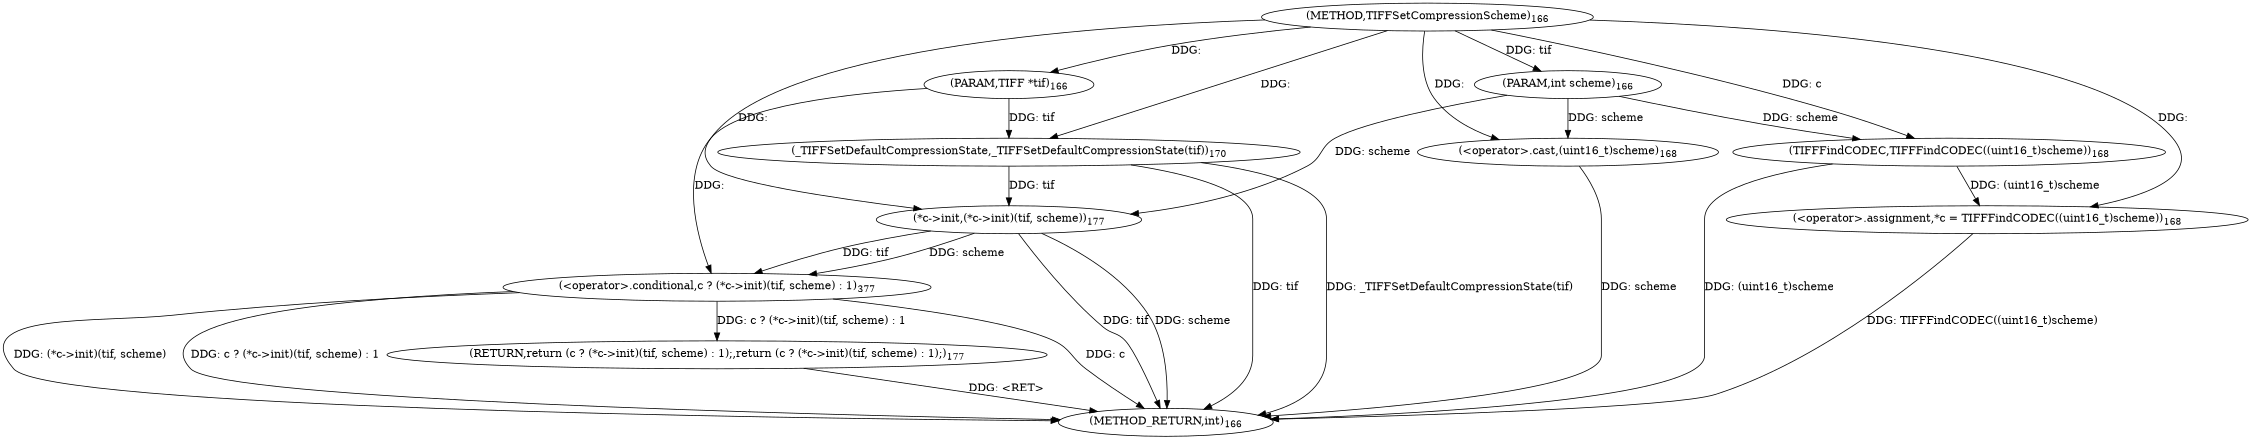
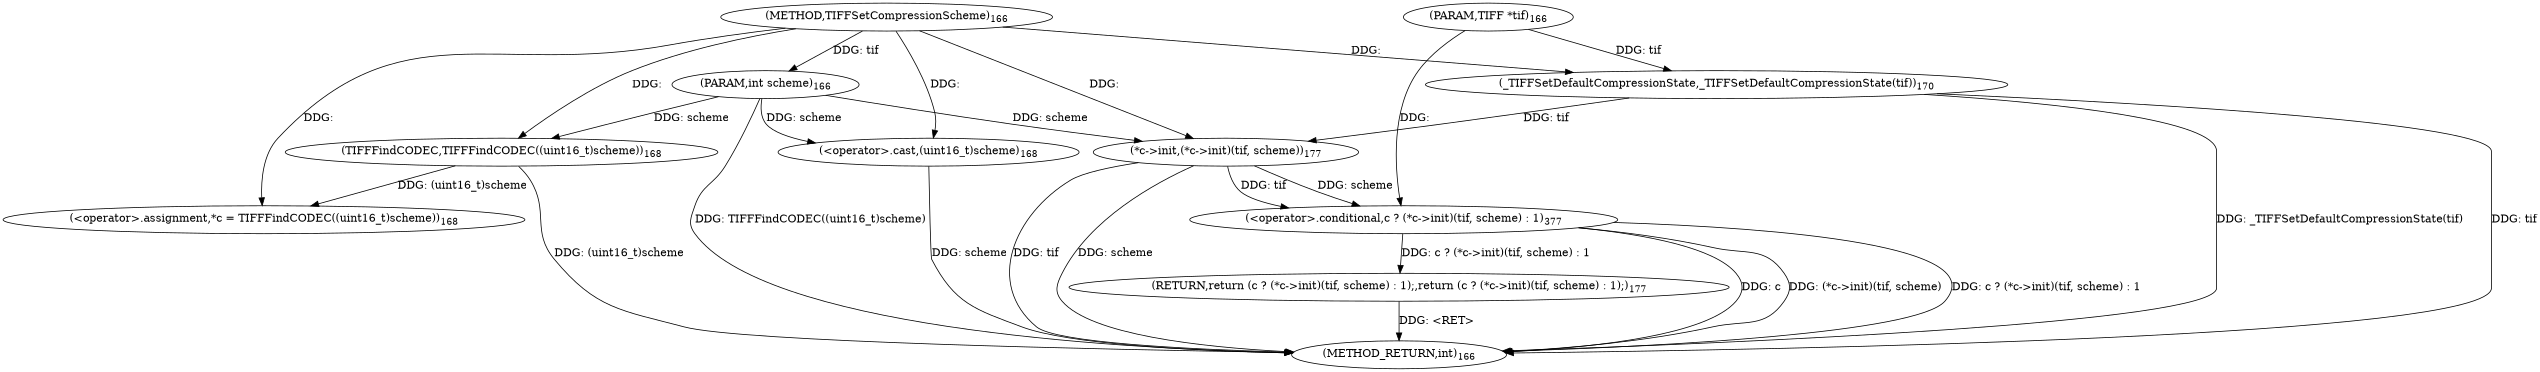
edge "(METHOD,TIFFSetCompressionScheme)" -> "(PARAM,TIFF *tif)": removed, label "DDG:"
edge "(METHOD,TIFFSetCompressionScheme)" -> "(TIFFFindCODEC,TIFFFindCODEC((uint16_t)scheme))": label "DDG: c" -> "DDG: "
edge "(<operator>.assignment,*c = TIFFFindCODEC((uint16_t)scheme))" -> "(METHOD_RETURN,int)": now "(PARAM,int scheme)" -> "(METHOD_RETURN,int)"
